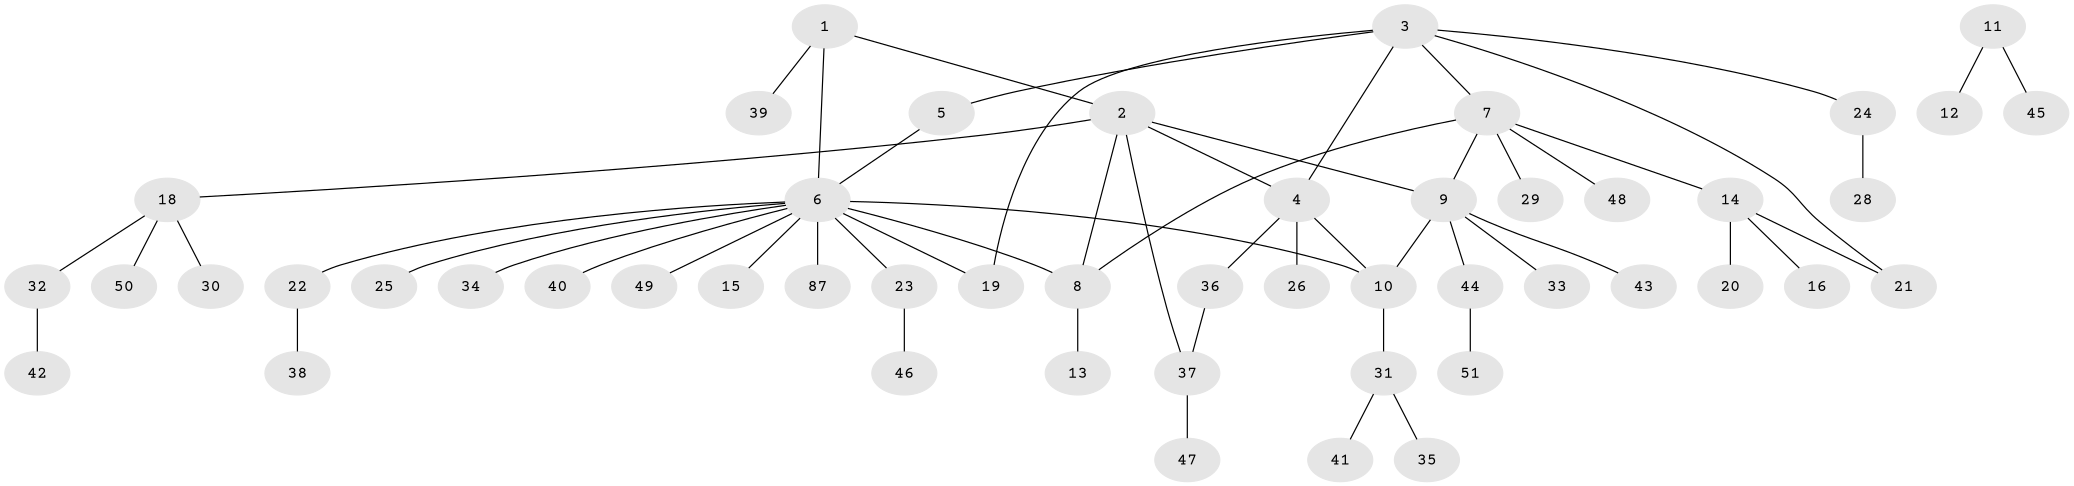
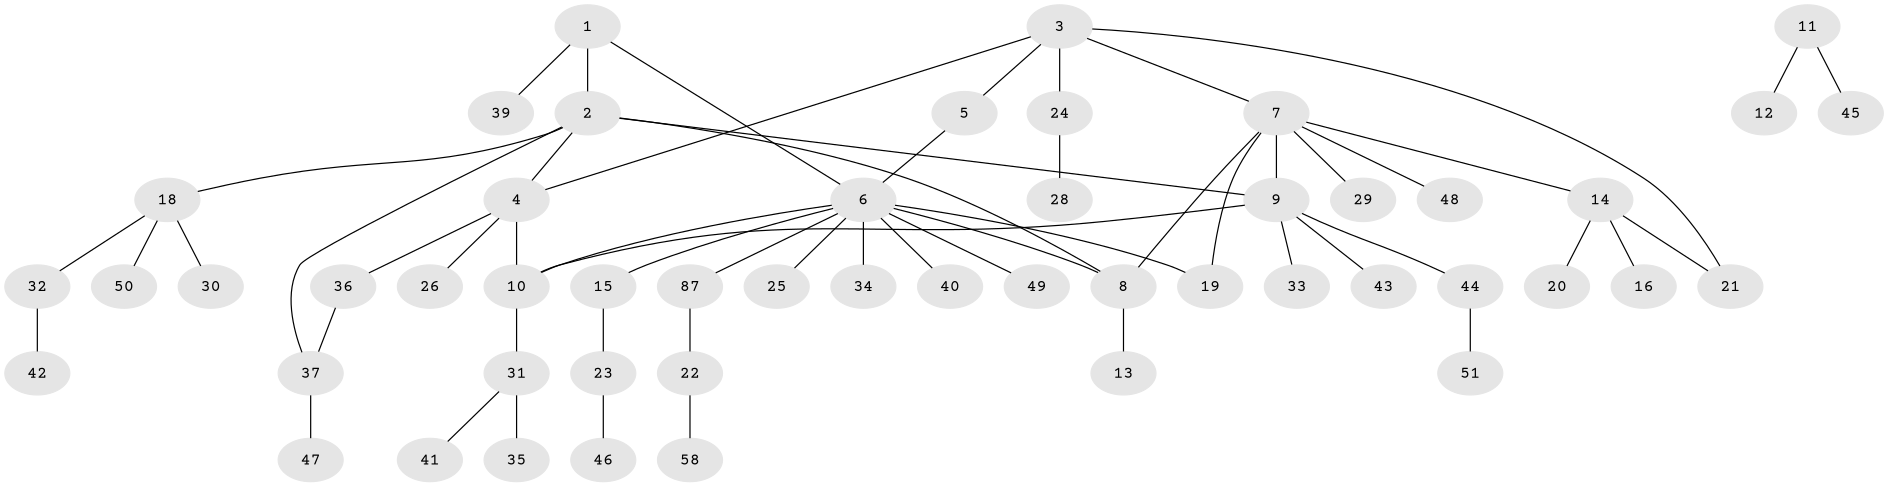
edge "3" -- "19": now "7" -- "19"
edge "6" -- "22": now "87" -- "22"
edge "6" -- "23": now "15" -- "23"
node "38": label "38" -> "58"
